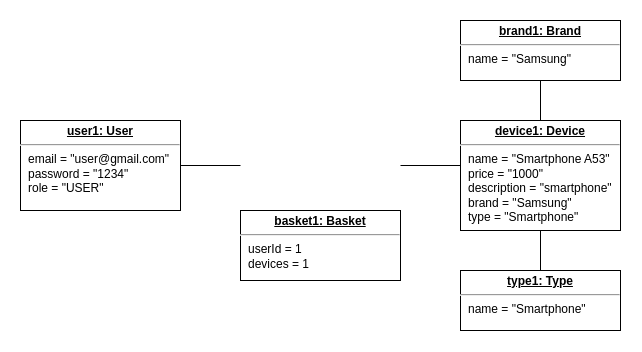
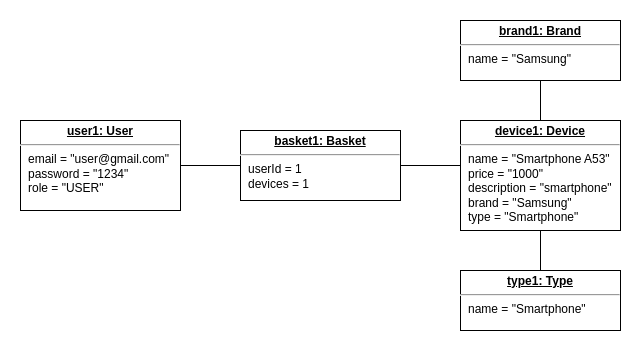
node "basket1: Basket userId = 1 devices = 1": moved (321, 246) -> (321, 166)
